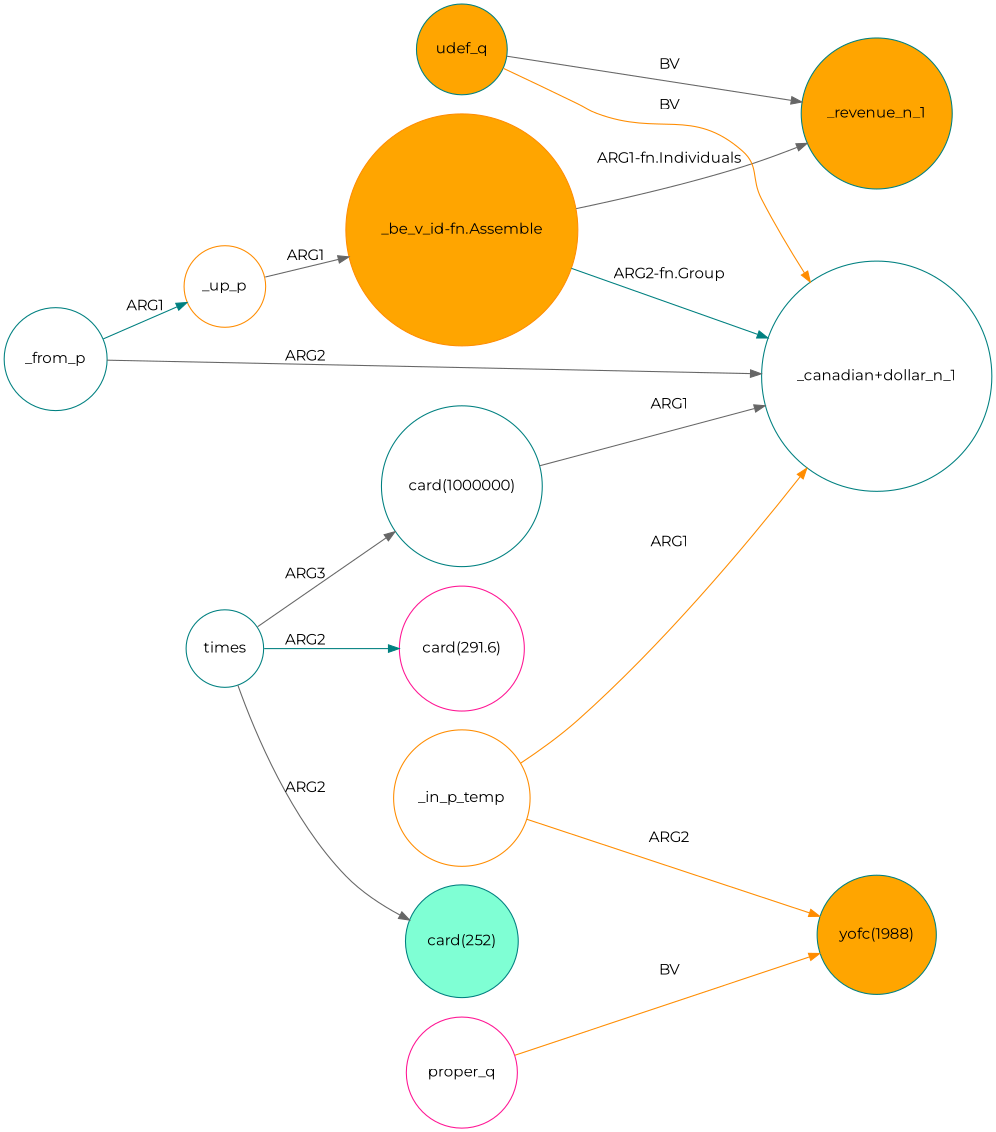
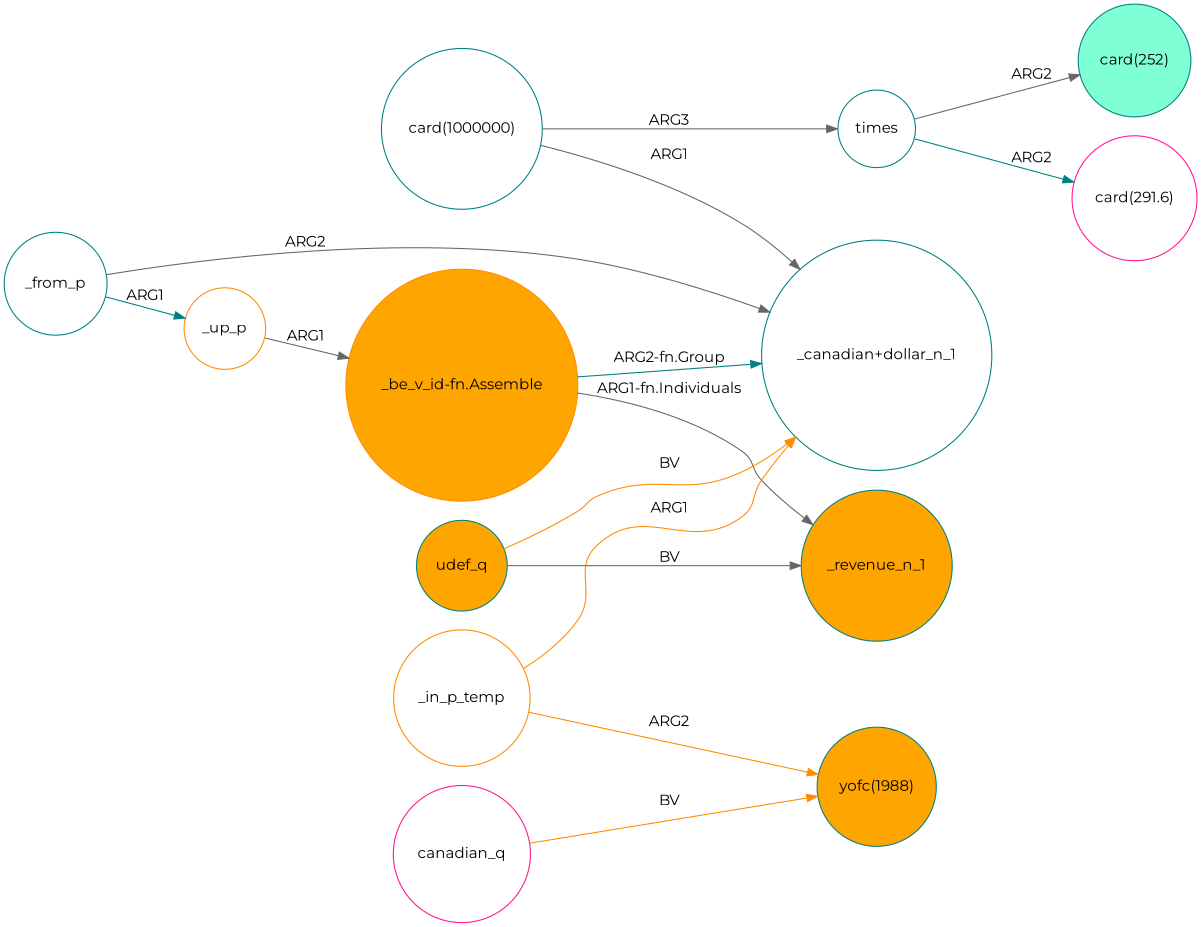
edge "times" -> "card(1000000)": reversed
node "proper_q": label "proper_q" -> "canadian_q"
